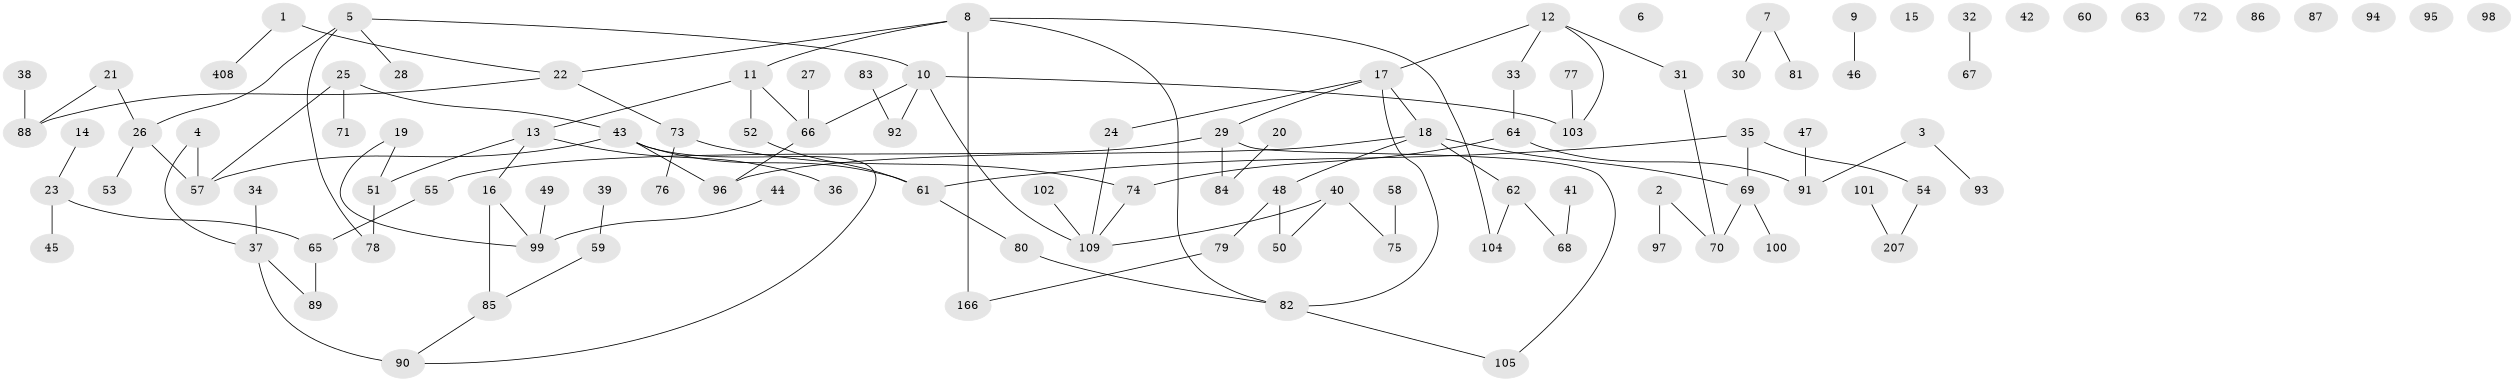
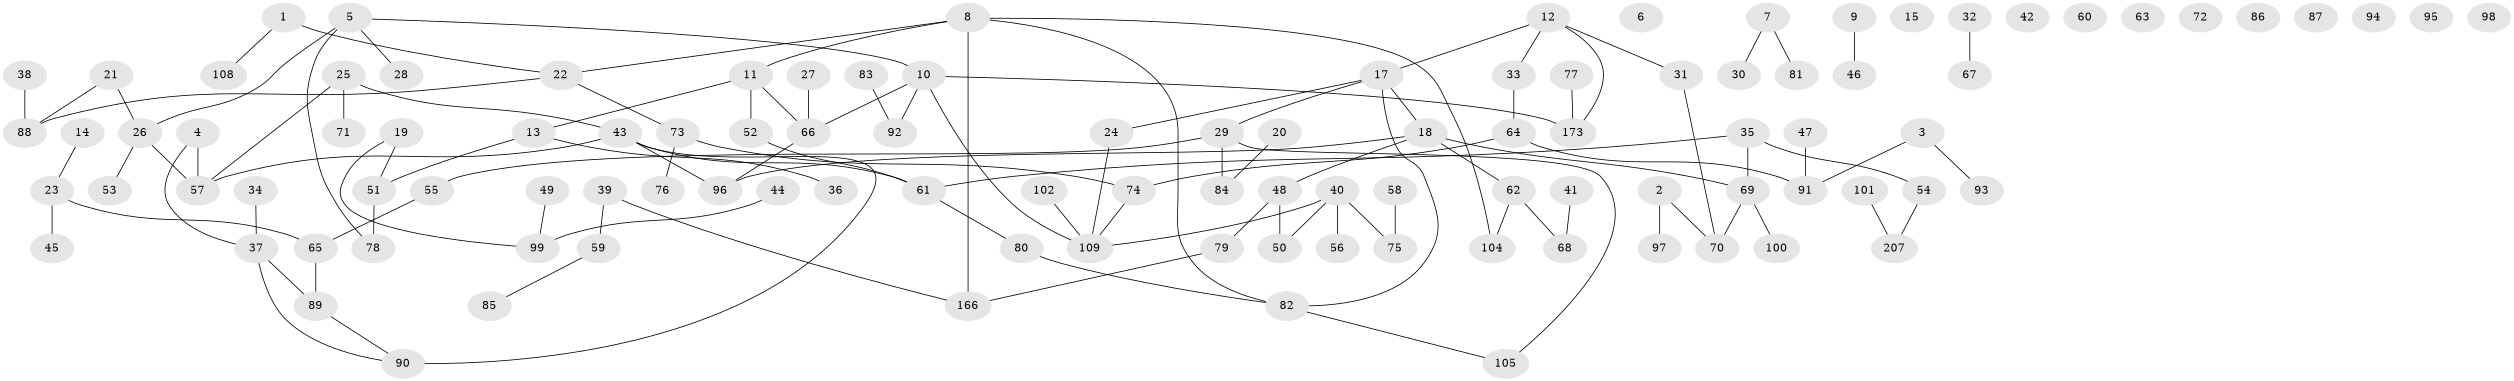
node "408": label "408" -> "108"
node "103": label "103" -> "173"
node "16": removed
node "56": added
edge "39" -- "166": added
edge "85" -- "90": now "89" -- "90"
